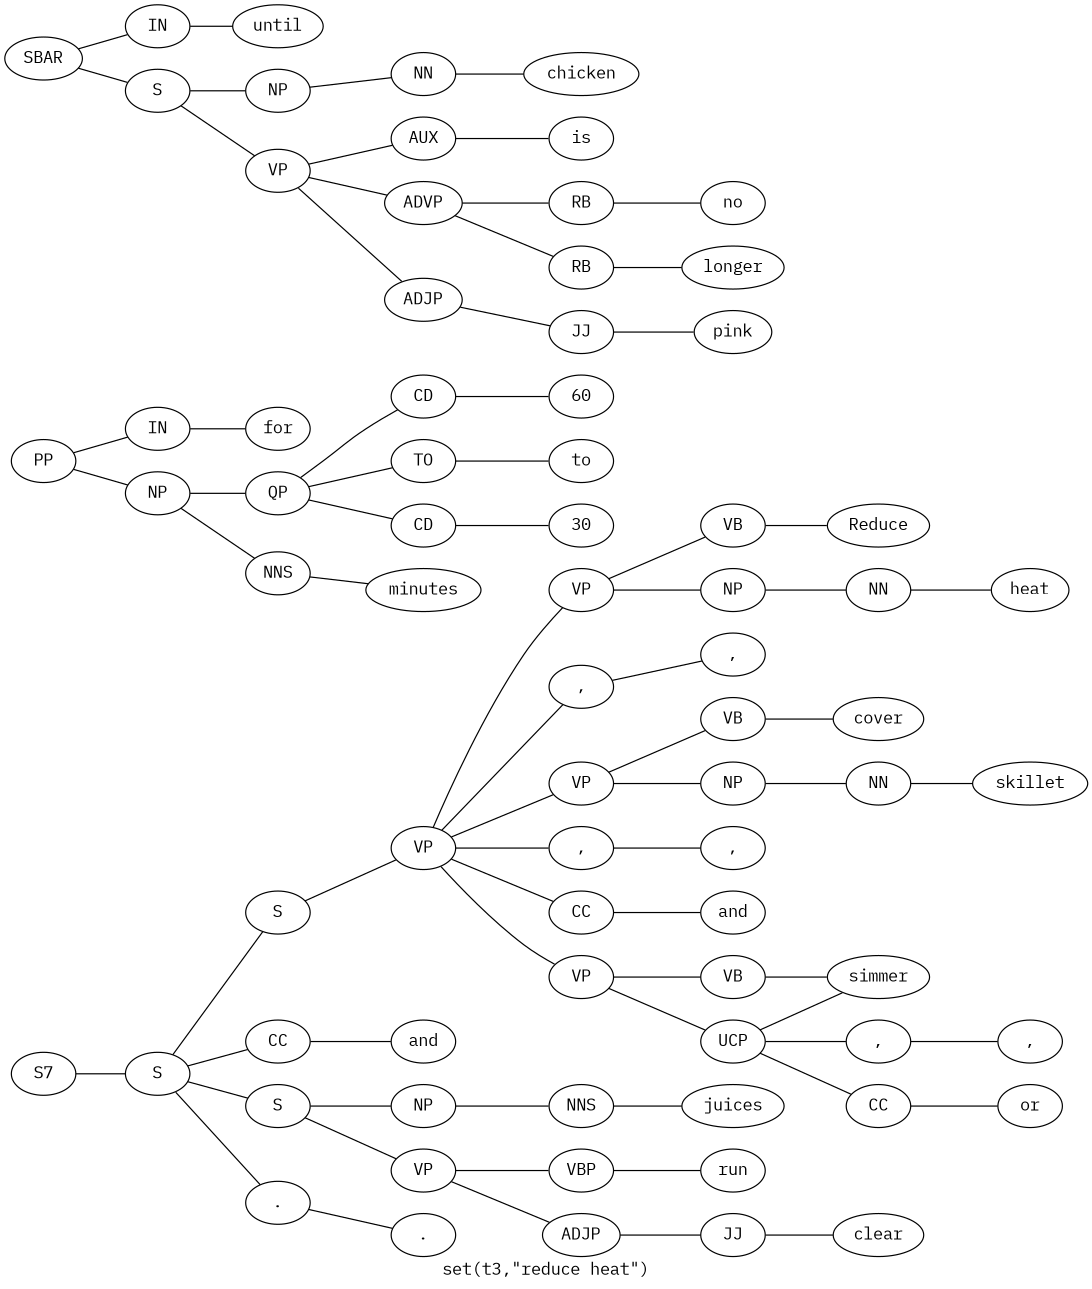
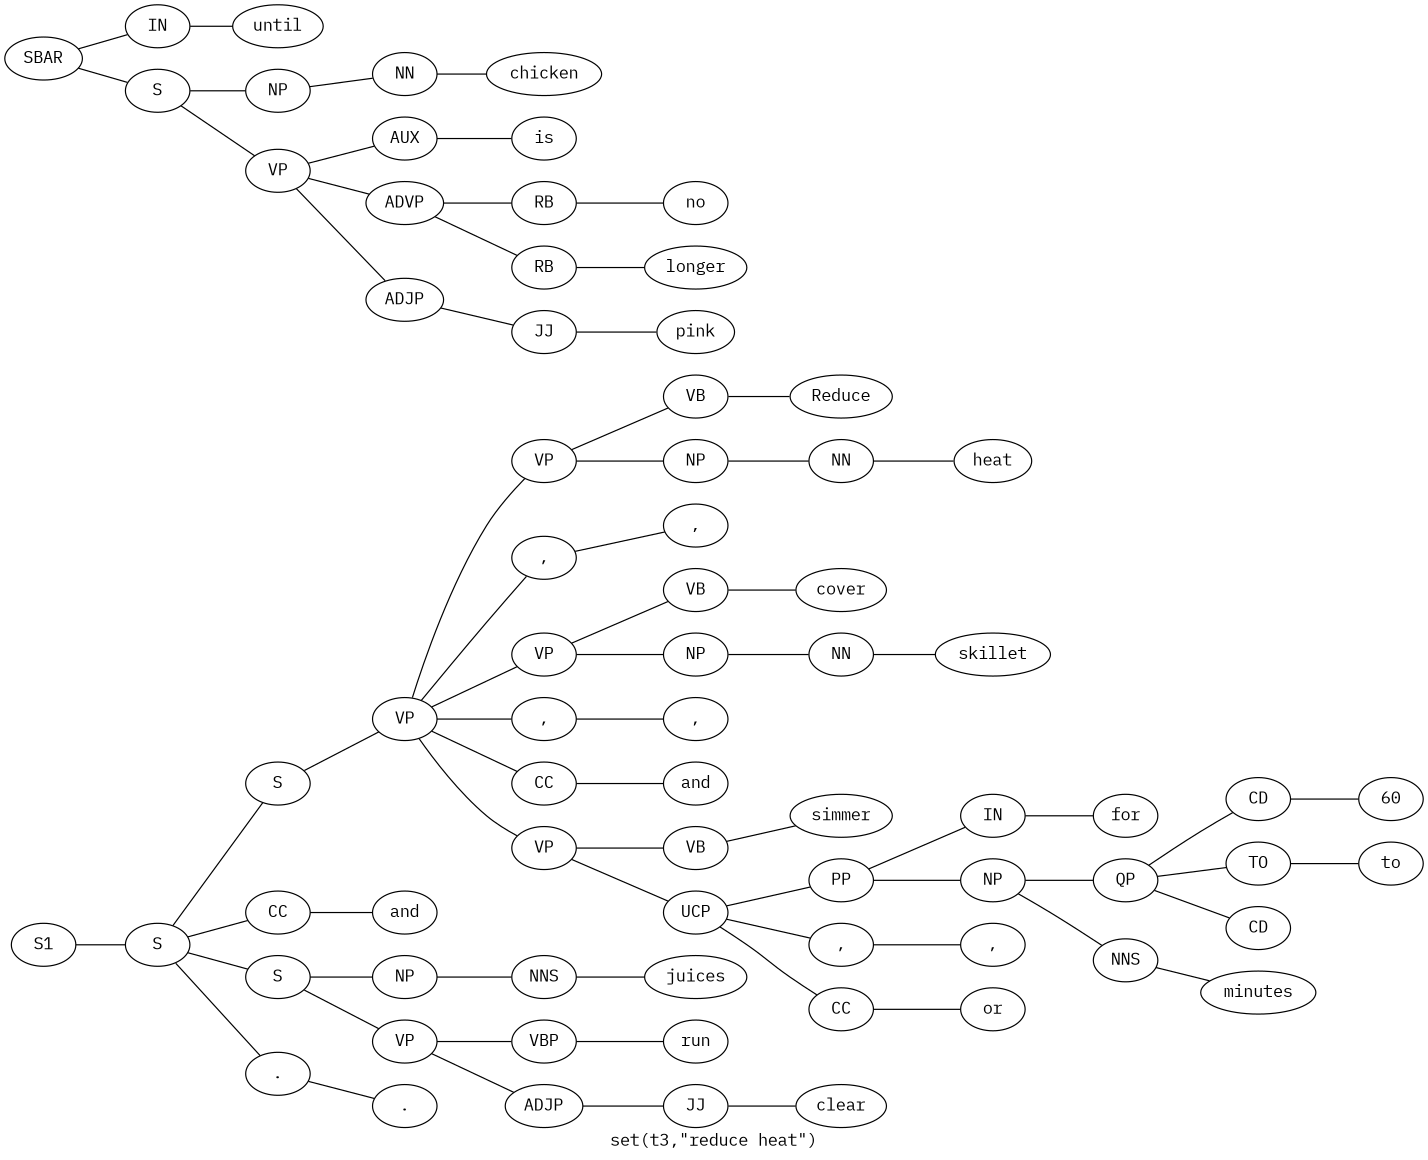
node "30": removed
edge "simmer" -- "UCP": now "PP" -- "UCP"
node "S7": label "S7" -> "S1"
